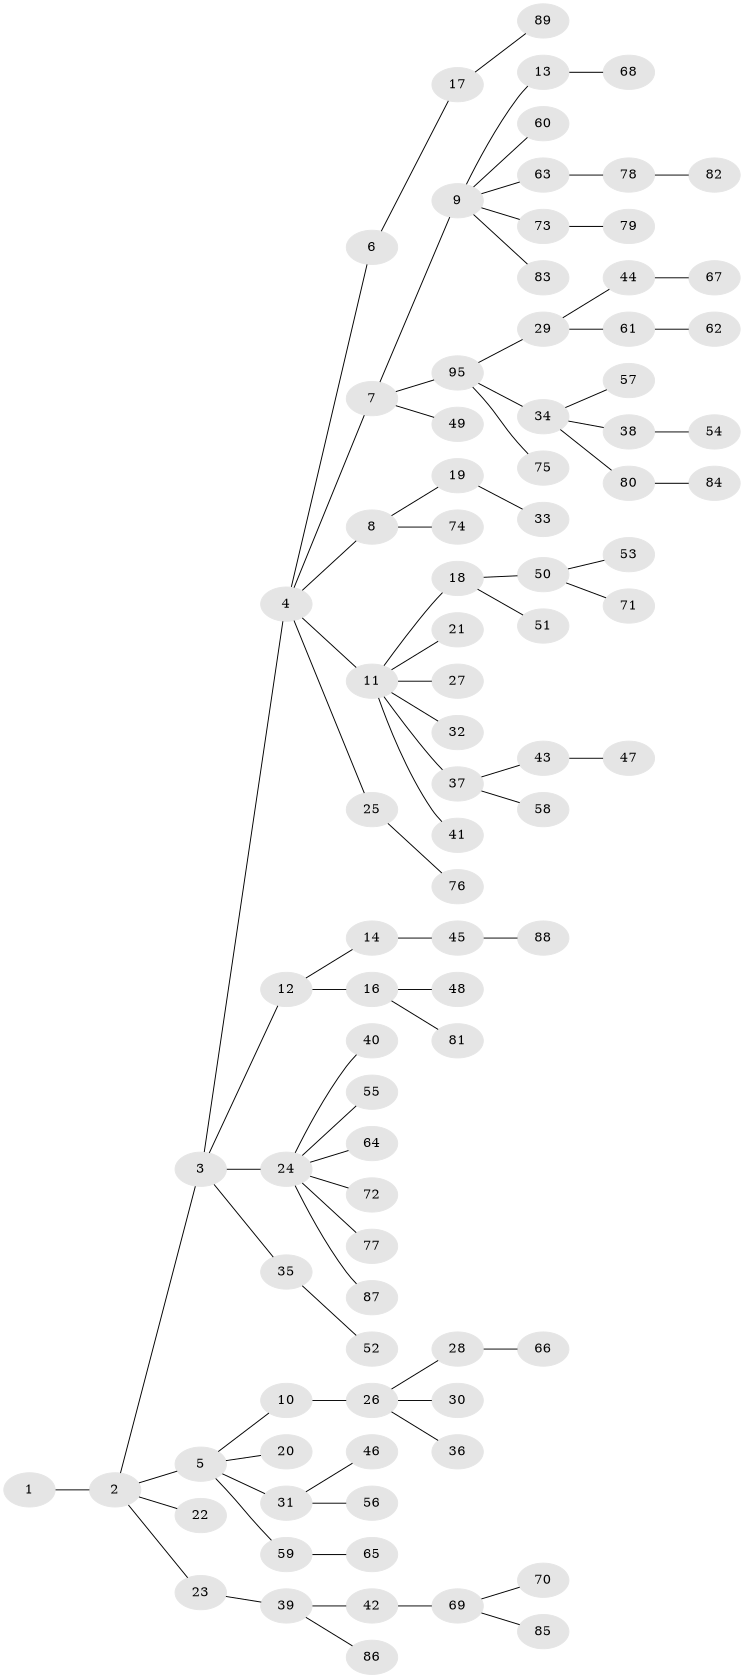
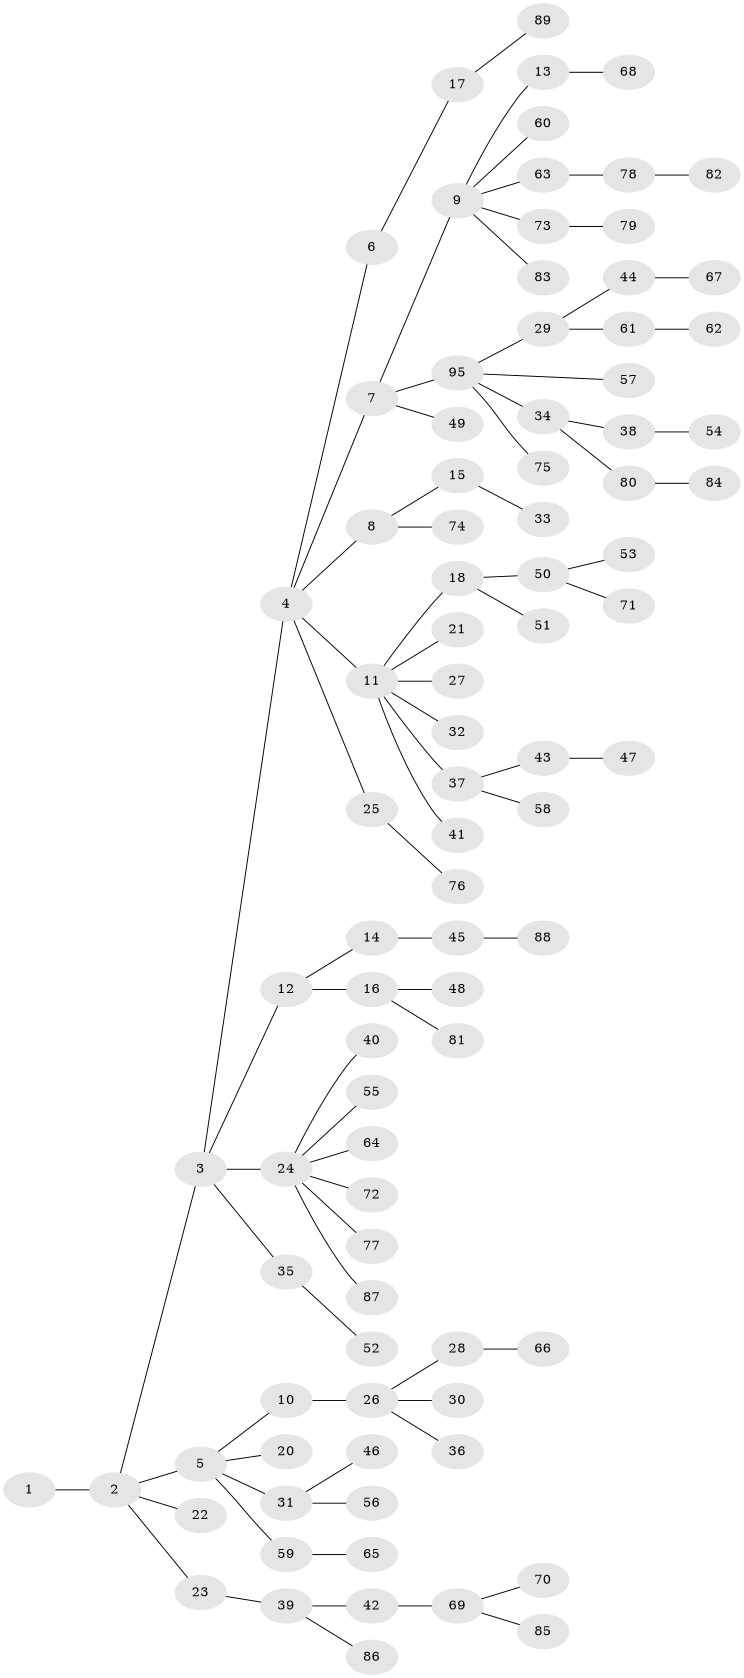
edge "57" -- "34": now "57" -- "95"
node "19": label "19" -> "15"
